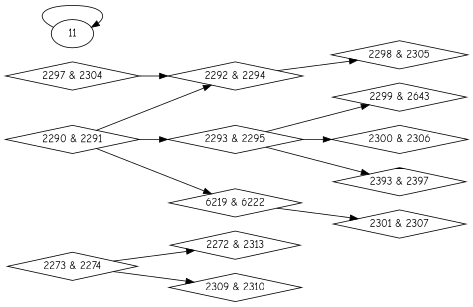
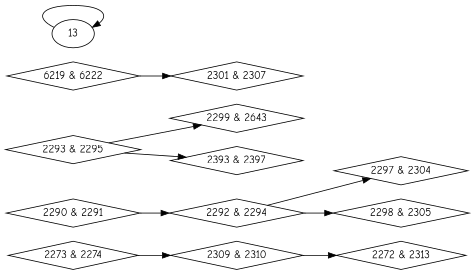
node "11": label "11" -> "13"
edge "2297 & 2304" -> "2292 & 2294": reversed
edge "2290 & 2291" -> "2293 & 2295": removed
node "2300 & 2306": removed
edge "2290 & 2291" -> "6219 & 6222": removed
edge "2273 & 2274" -> "2272 & 2313": now "2309 & 2310" -> "2272 & 2313"
